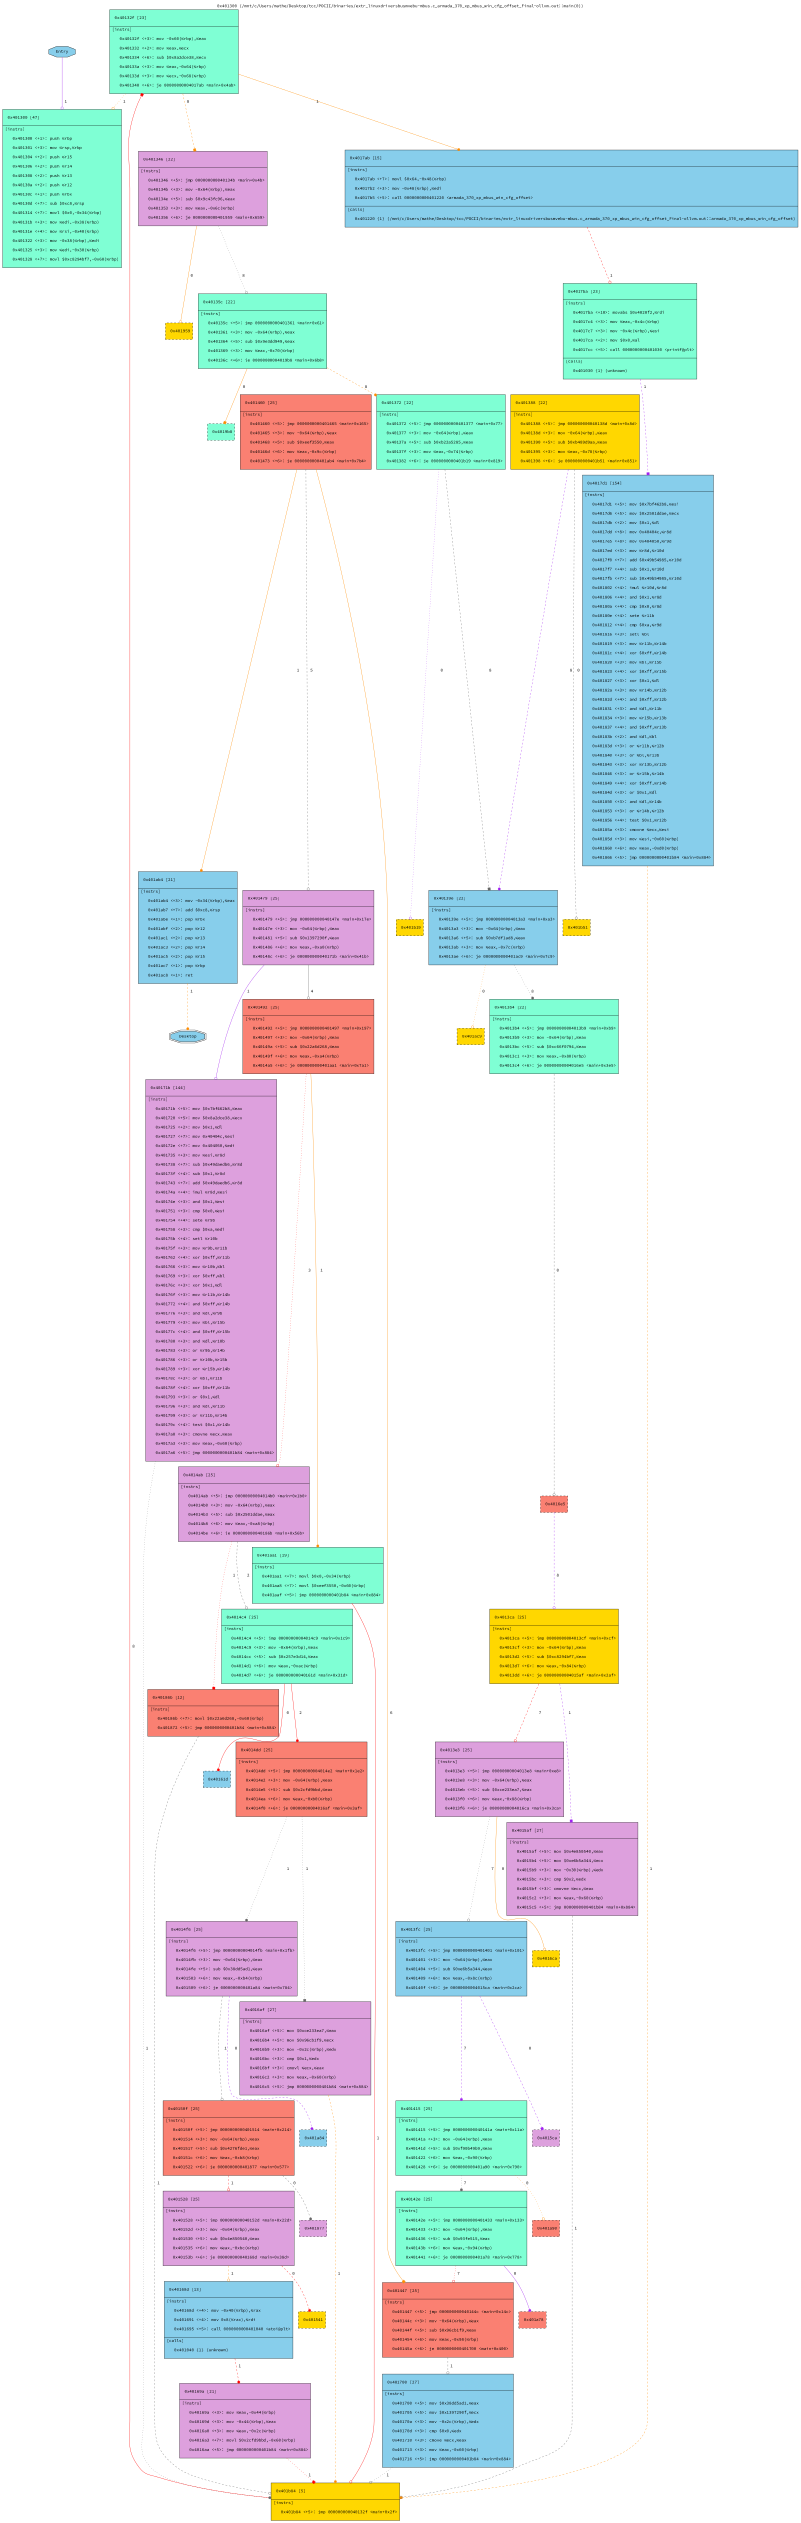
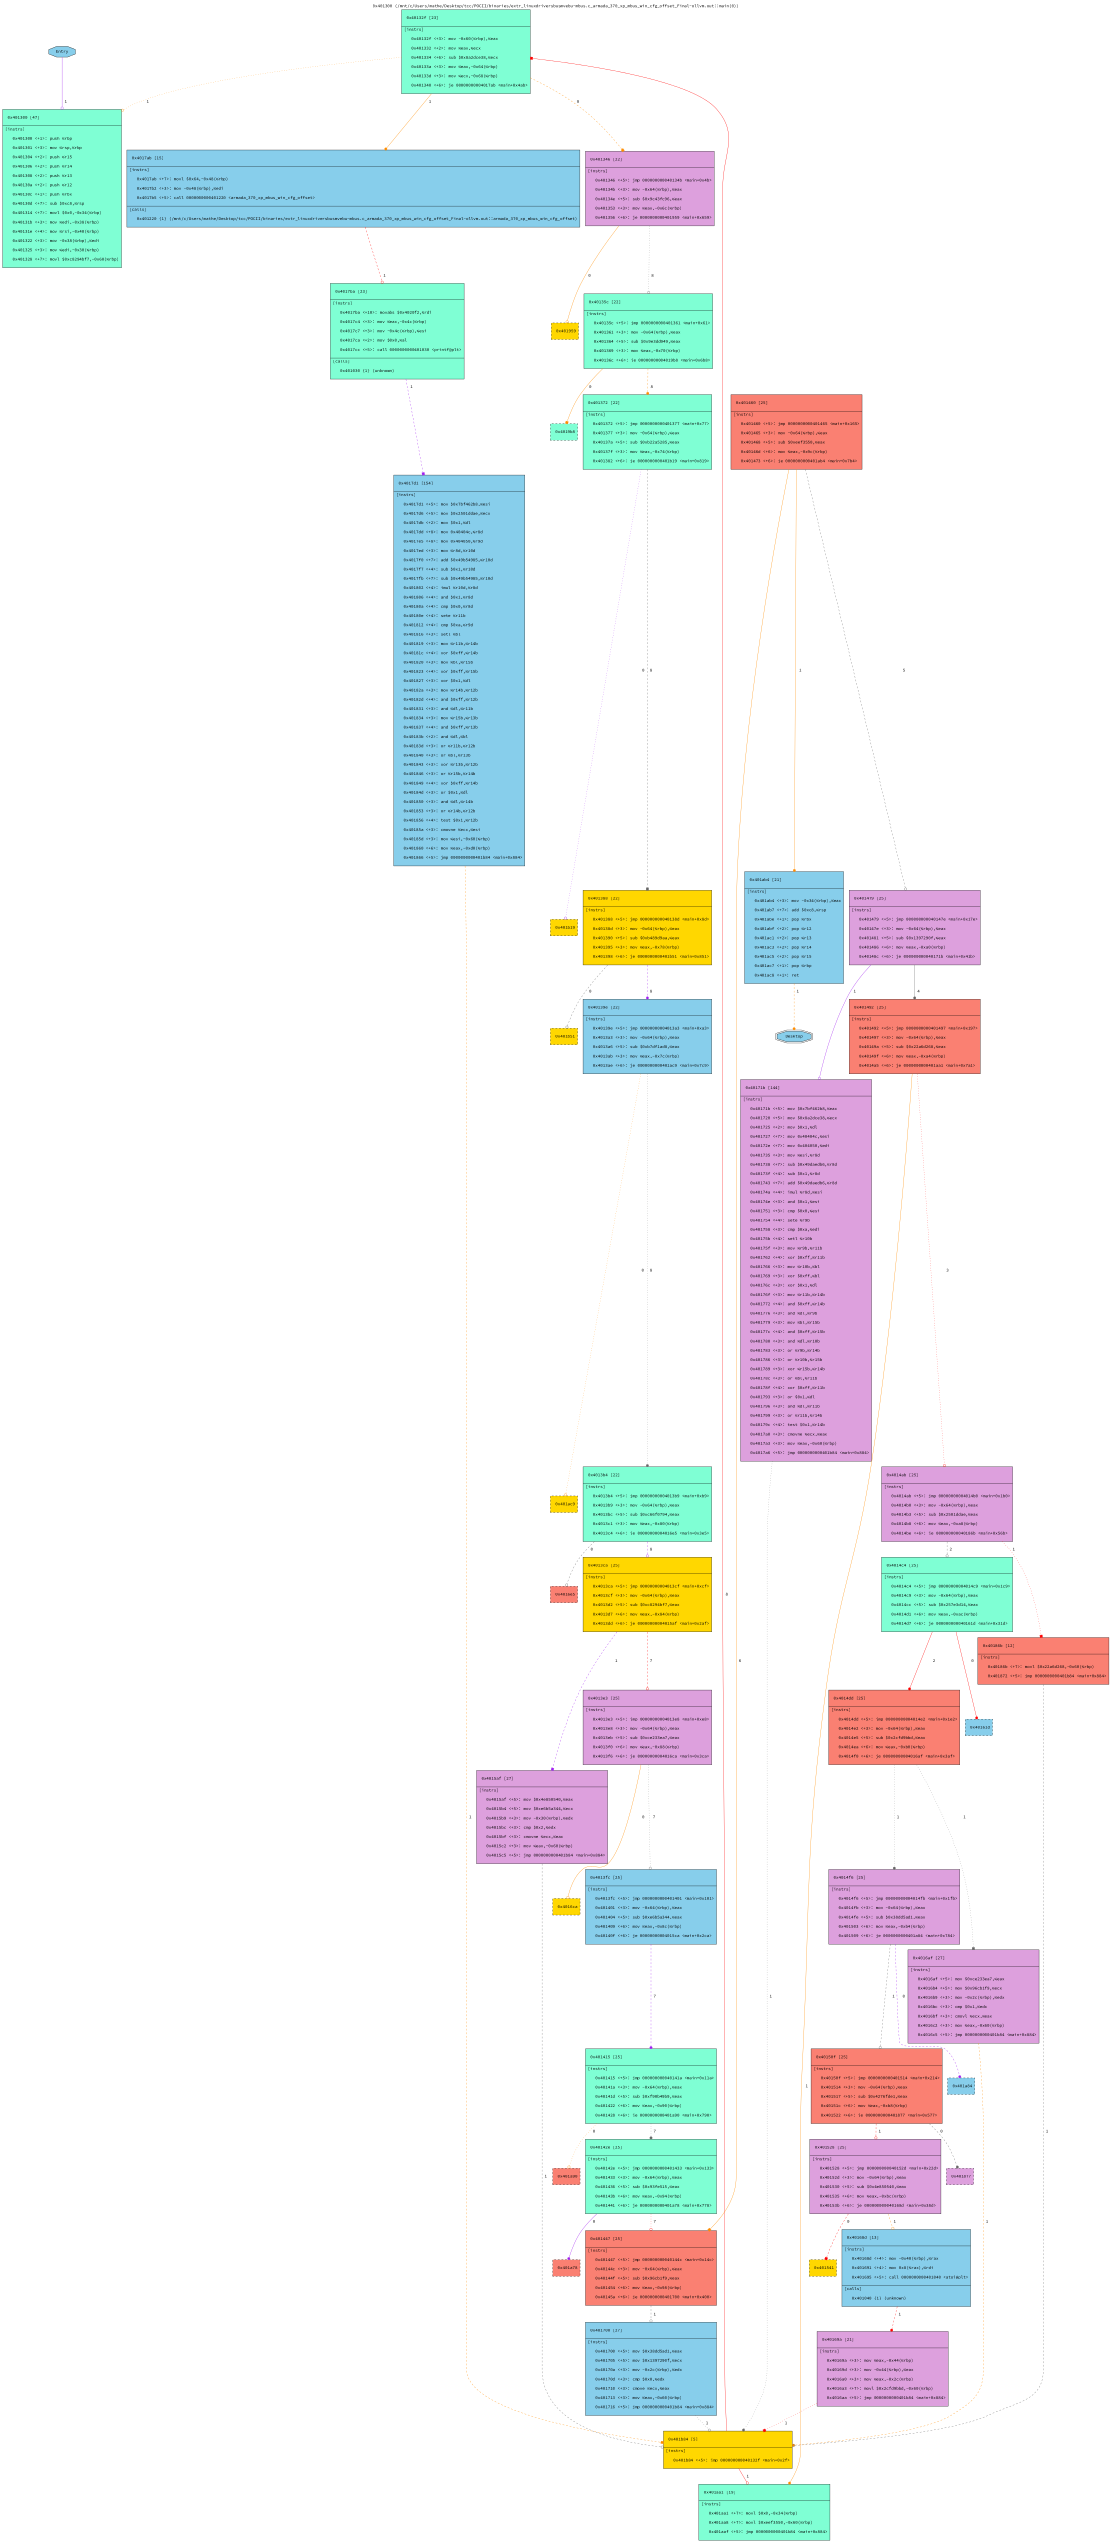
edge "0x401372 [22]" -> "0x40139e [22]": now "0x401372 [22]" -> "0x401388 [22]"
edge "0x401479 [25]" -> "0x401492 [25]": arrowhead odot -> dot
edge "0x4016e5" -> "0x4013ca [25]": now "0x4013b4 [22]" -> "0x4013ca [25]"
edge "0x401aa1 [19]" -> "0x401b84 [5]": reversed
node "0x4015ca": removed
edge "0x401528 [25]" -> "0x401541": arrowhead dot -> box
